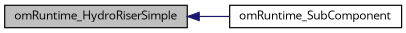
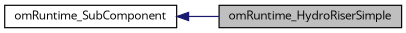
edge "omRuntime_SubComponent" -> "omRuntime_HydroRiserSimple": reversed
